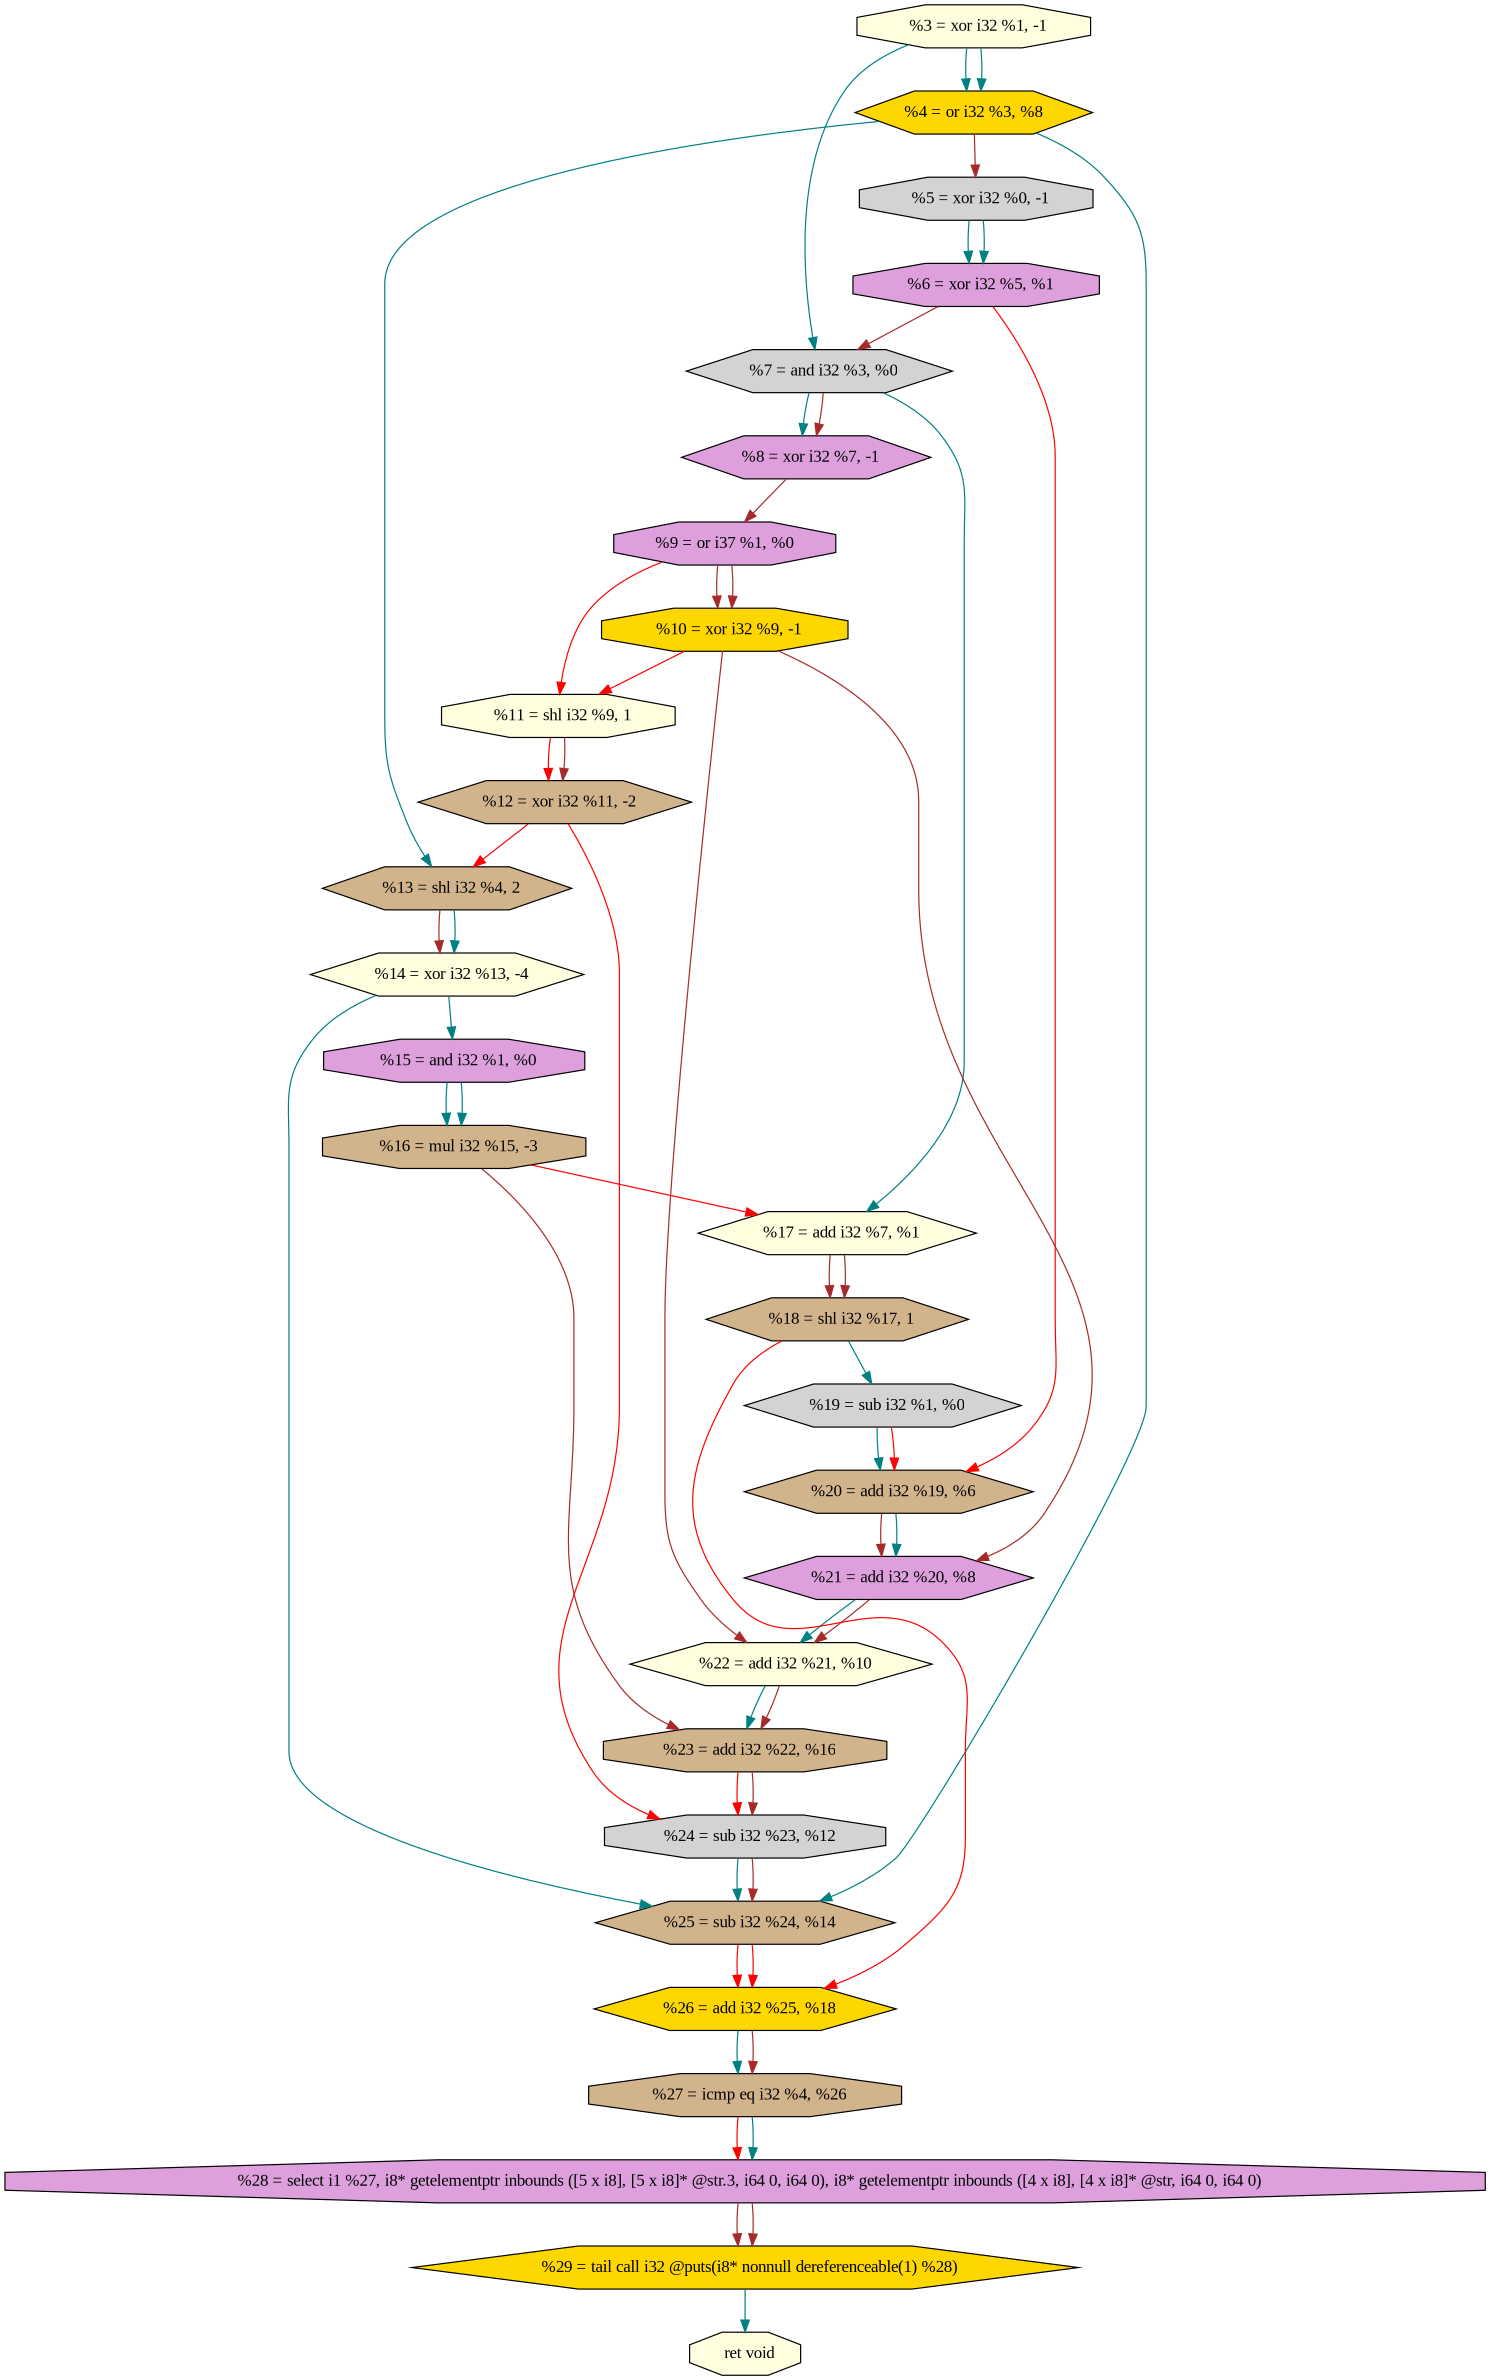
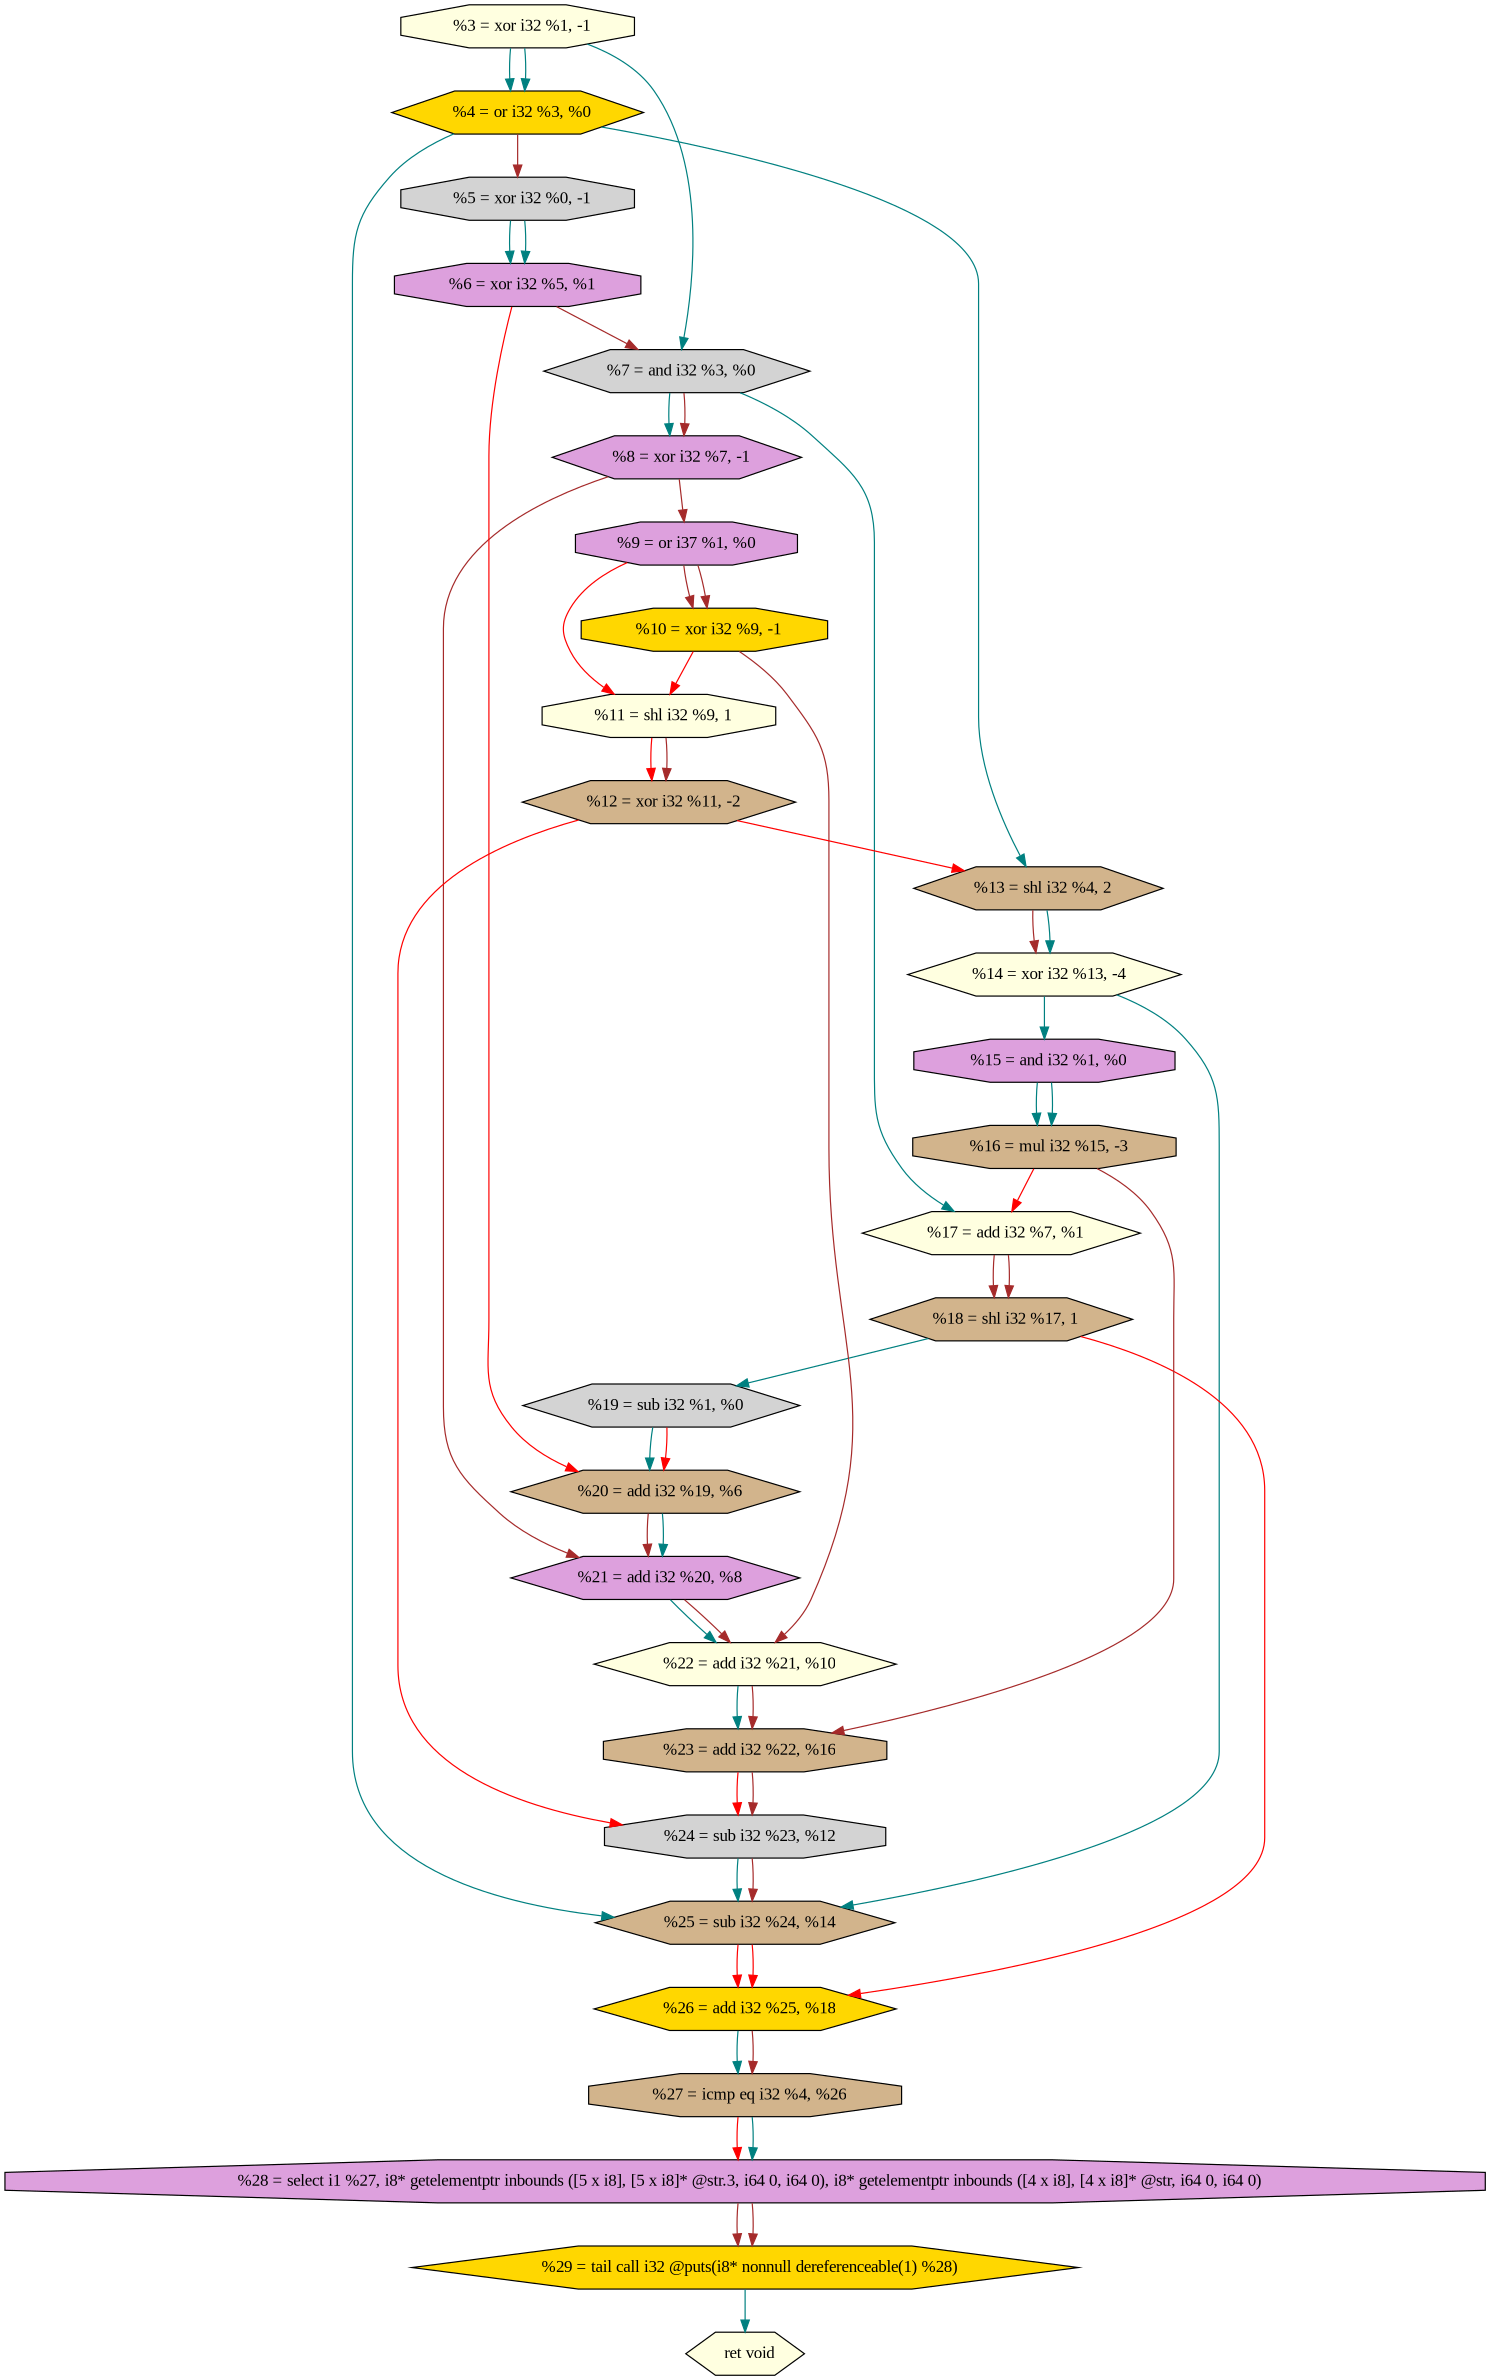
node "%4 = or i32 %3, %8": label "%4 = or i32 %3, %8" -> "%4 = or i32 %3, %0"
edge "%10 = xor i32 %9, -1" -> "%21 = add i32 %20, %8": now "%8 = xor i32 %7, -1" -> "%21 = add i32 %20, %8"
node "ret void": shape octagon -> hexagon
